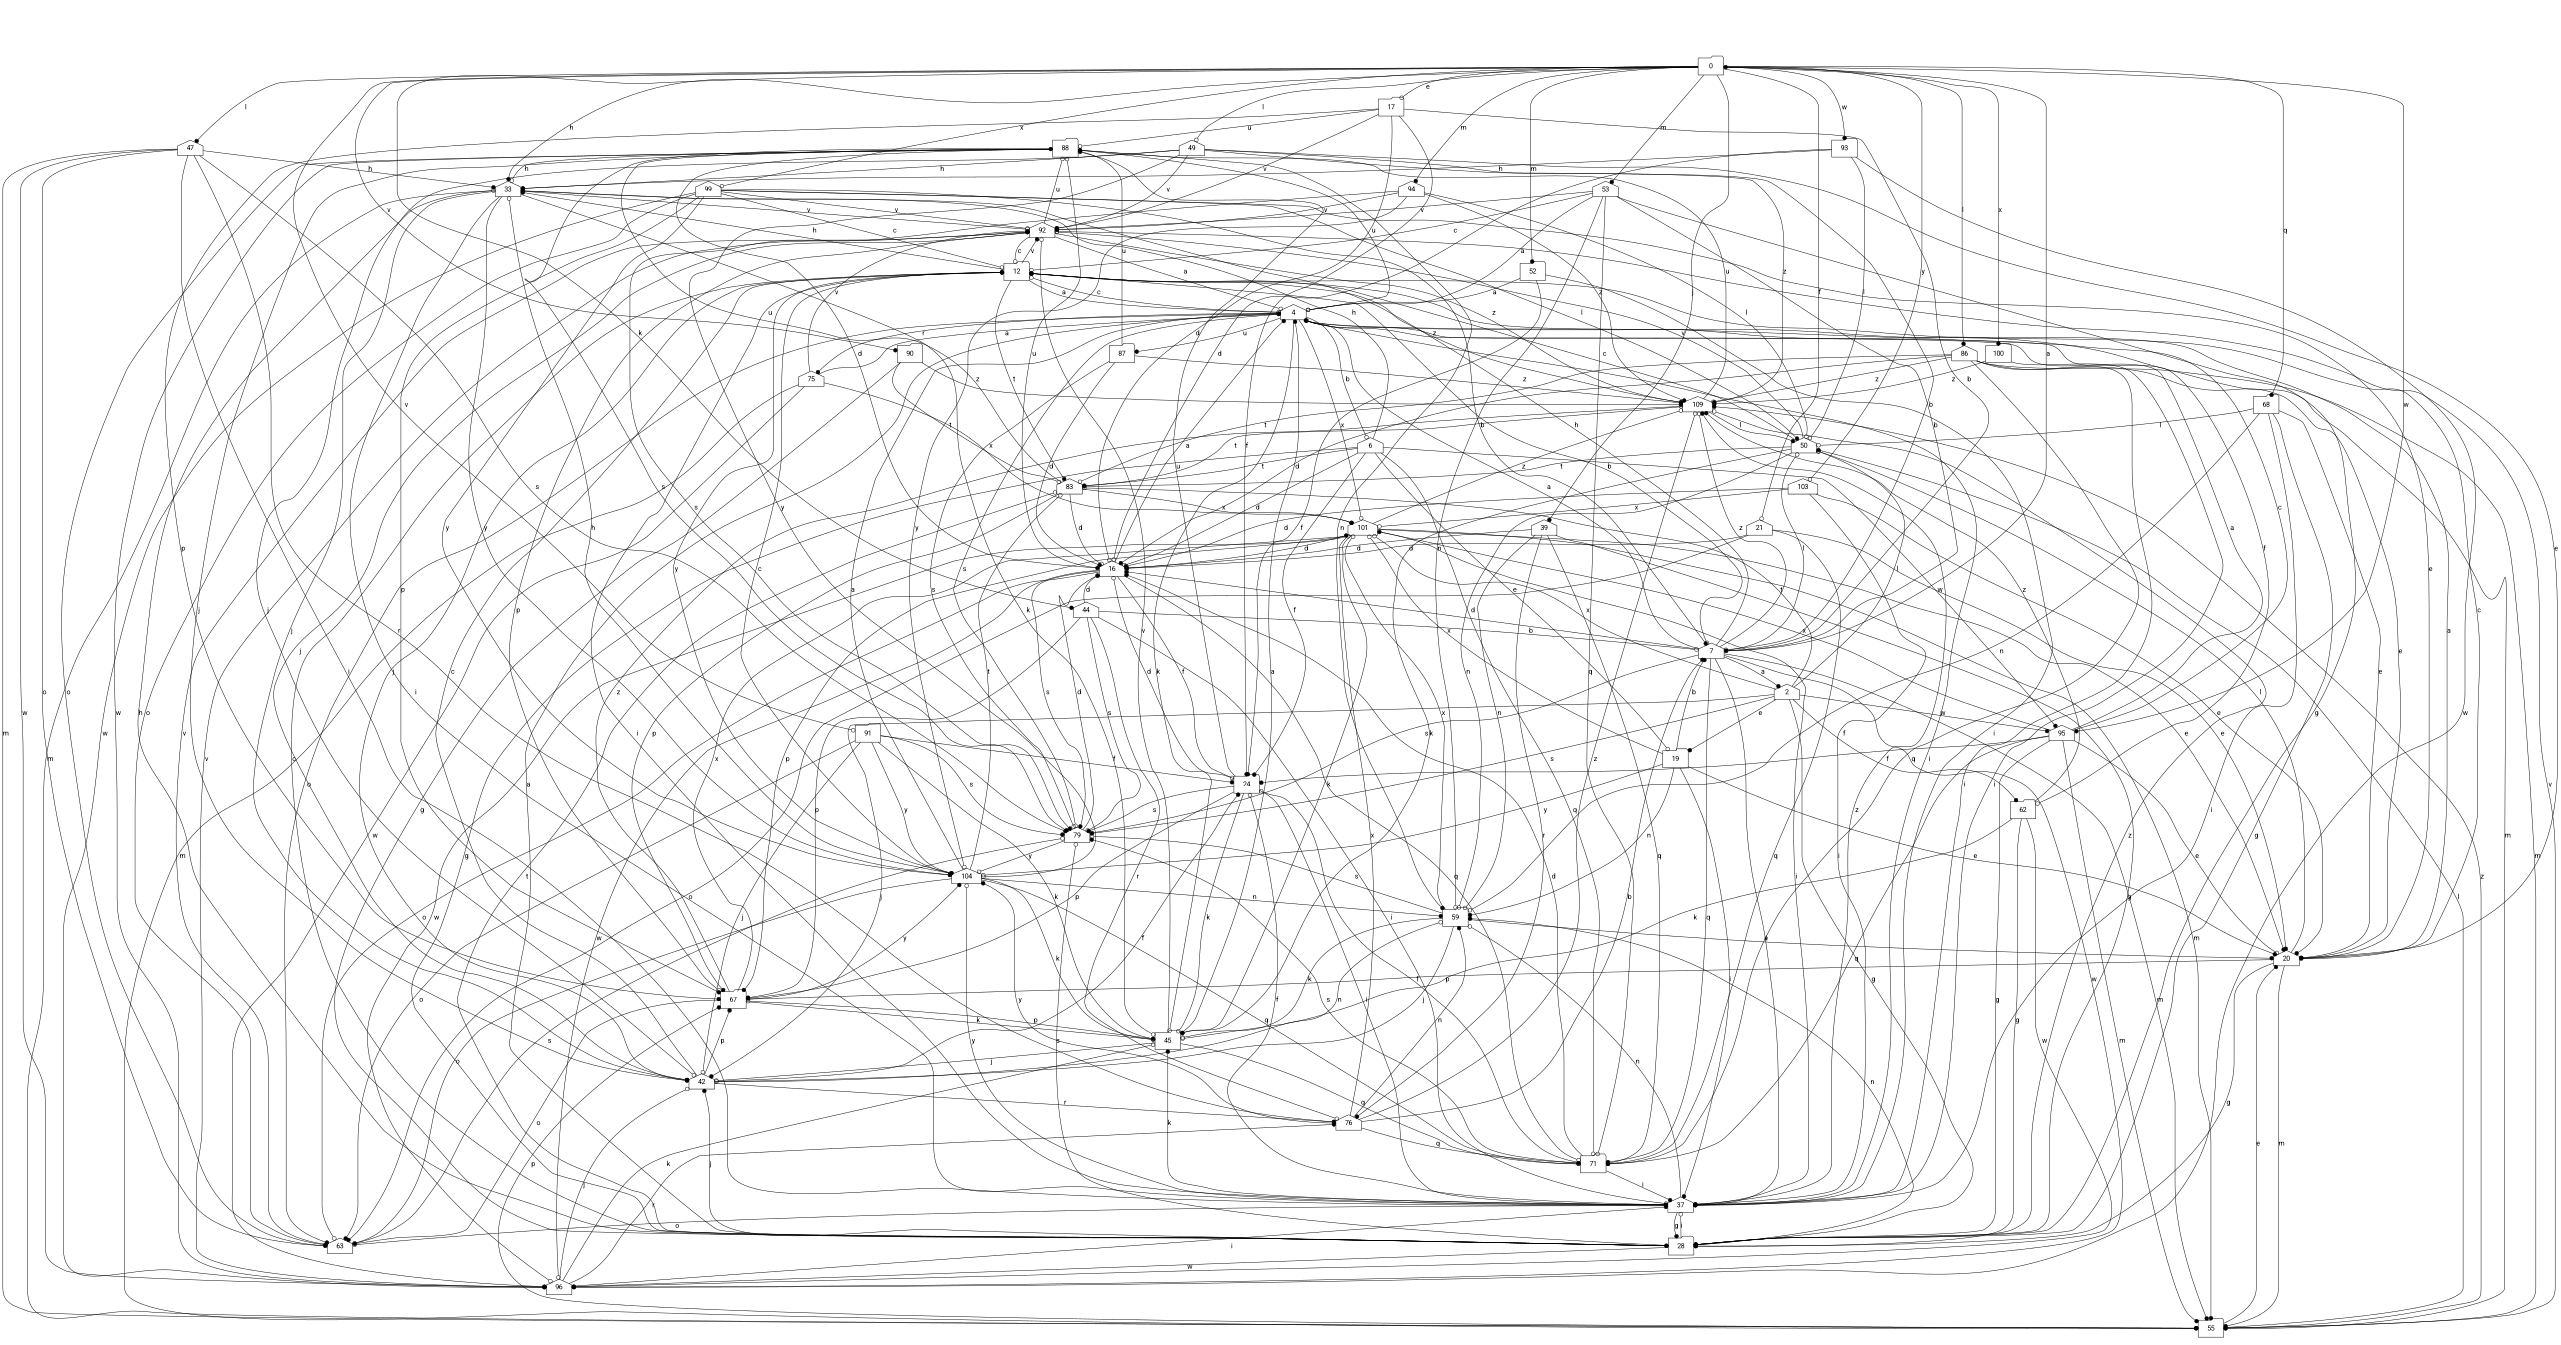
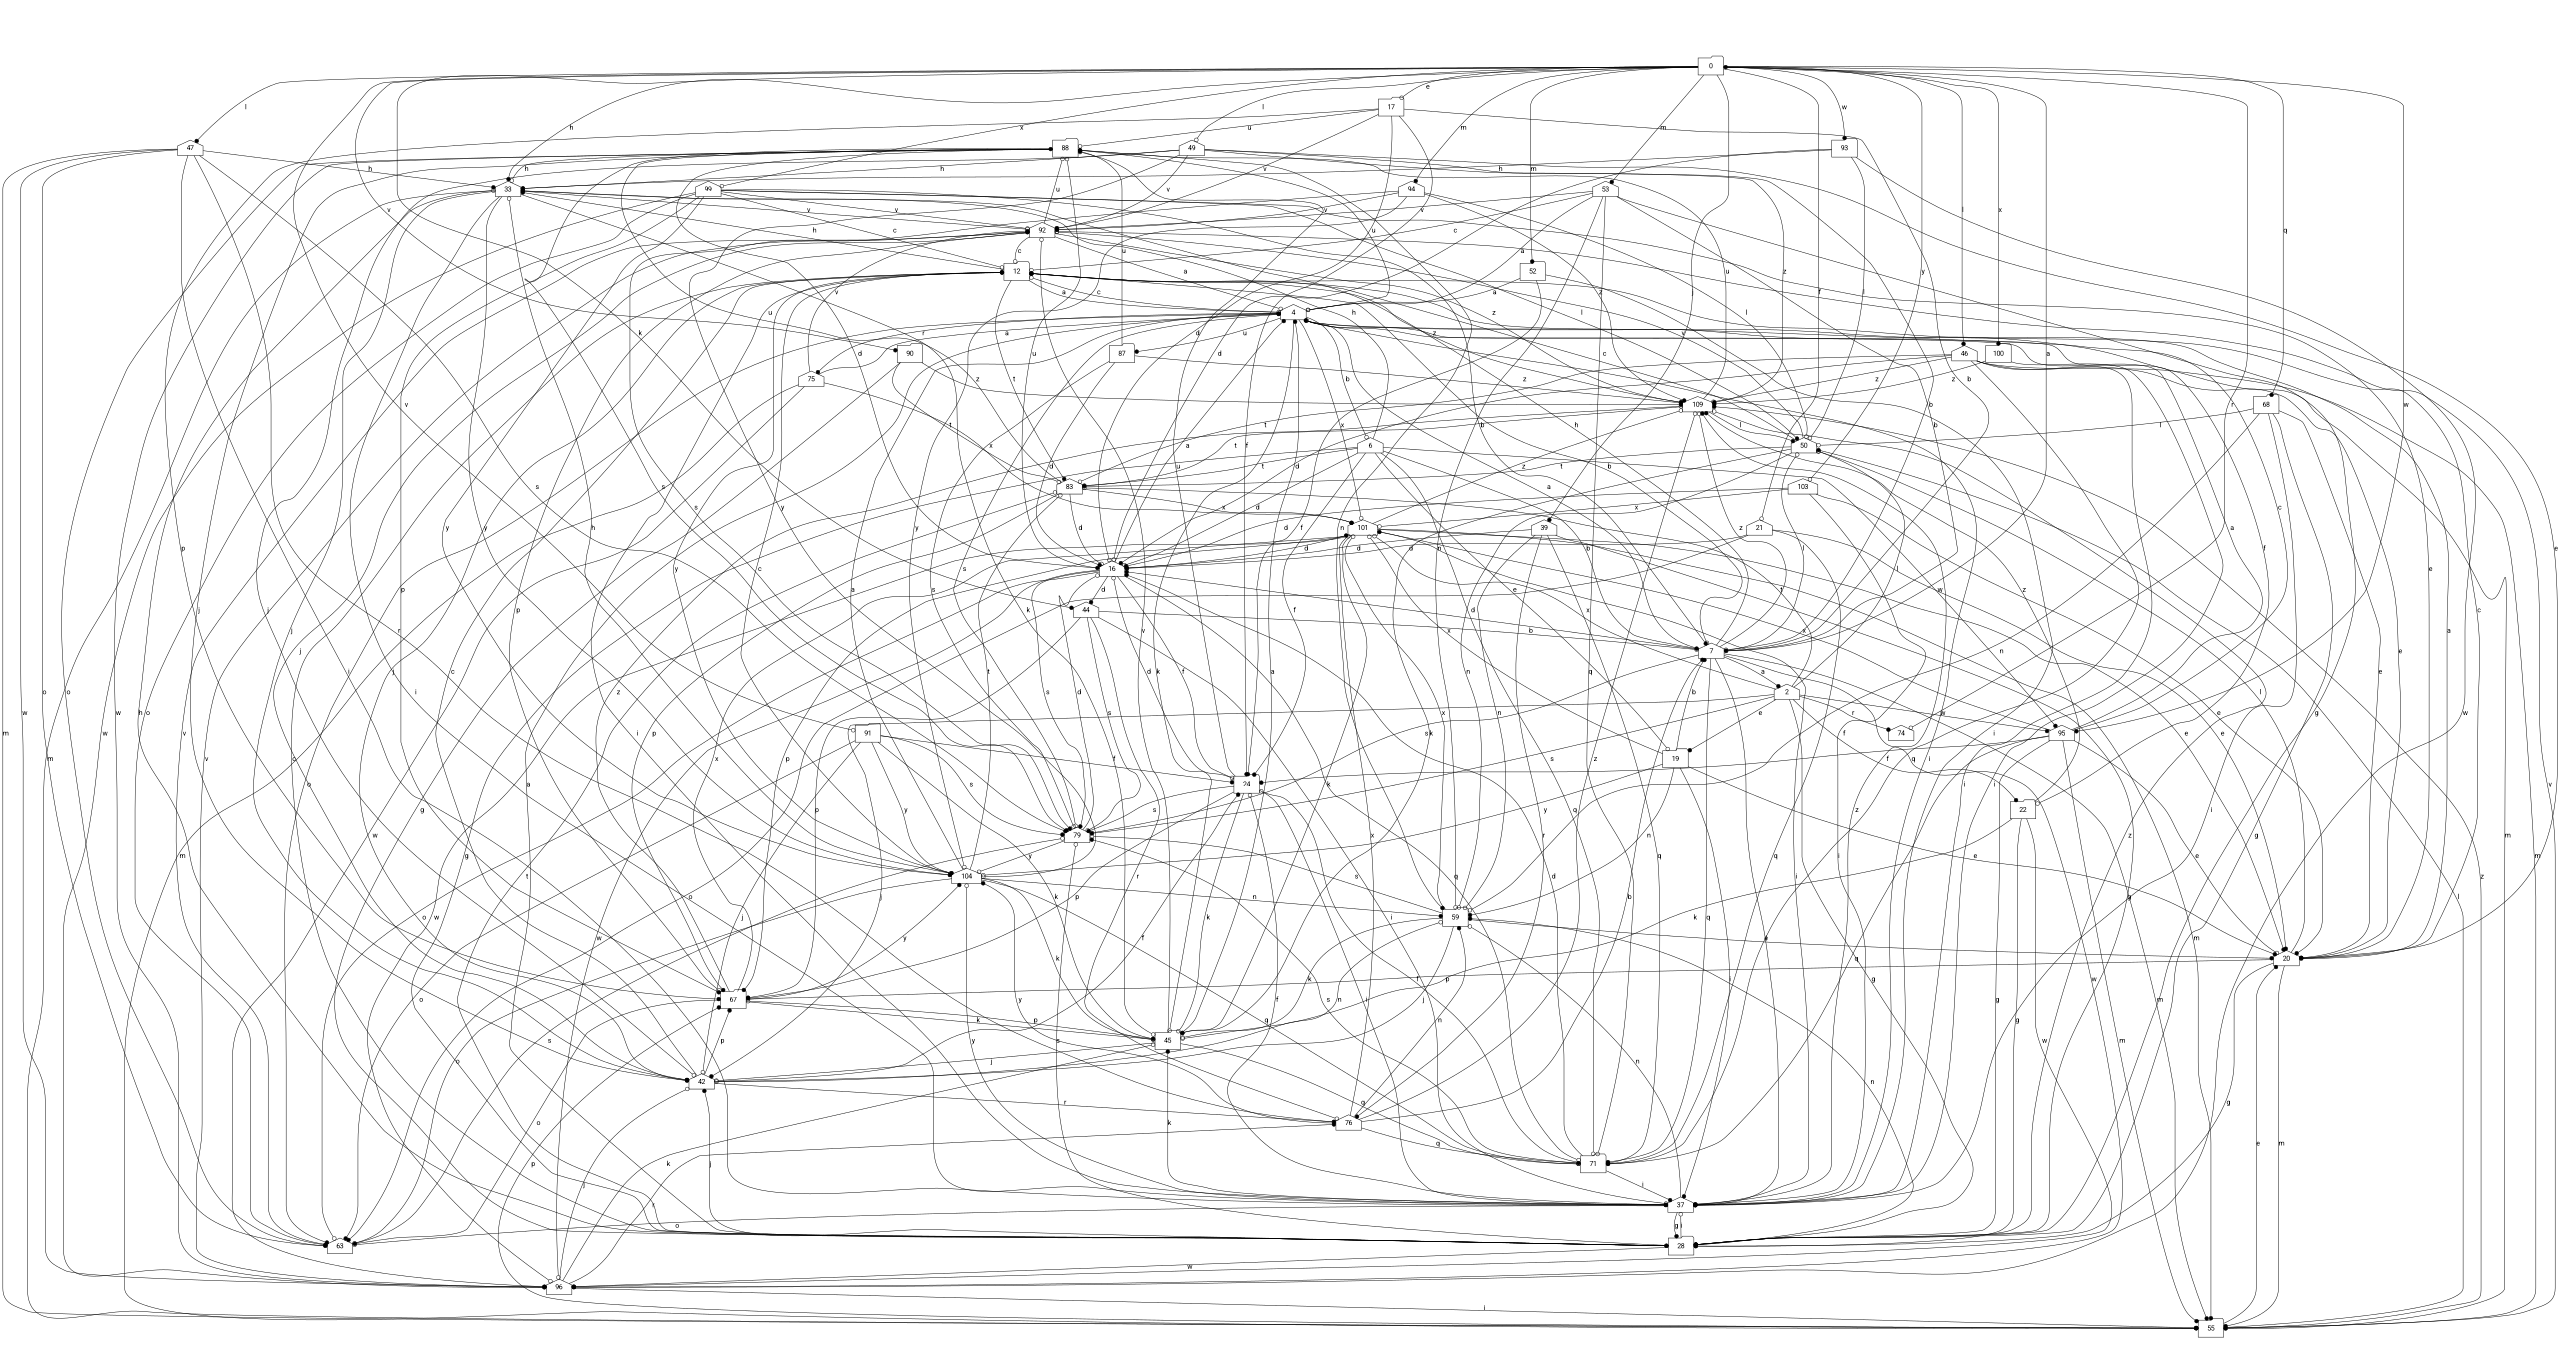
edge "12" -> "92": removed, label "v"
node "86": label "86" -> "46"
edge "6" -> "7": added, label "b"
edge "44" -> "16": reversed
node "74": added
node "62": label "62" -> "22"
edge "96" -> "37": now "96" -> "55"
